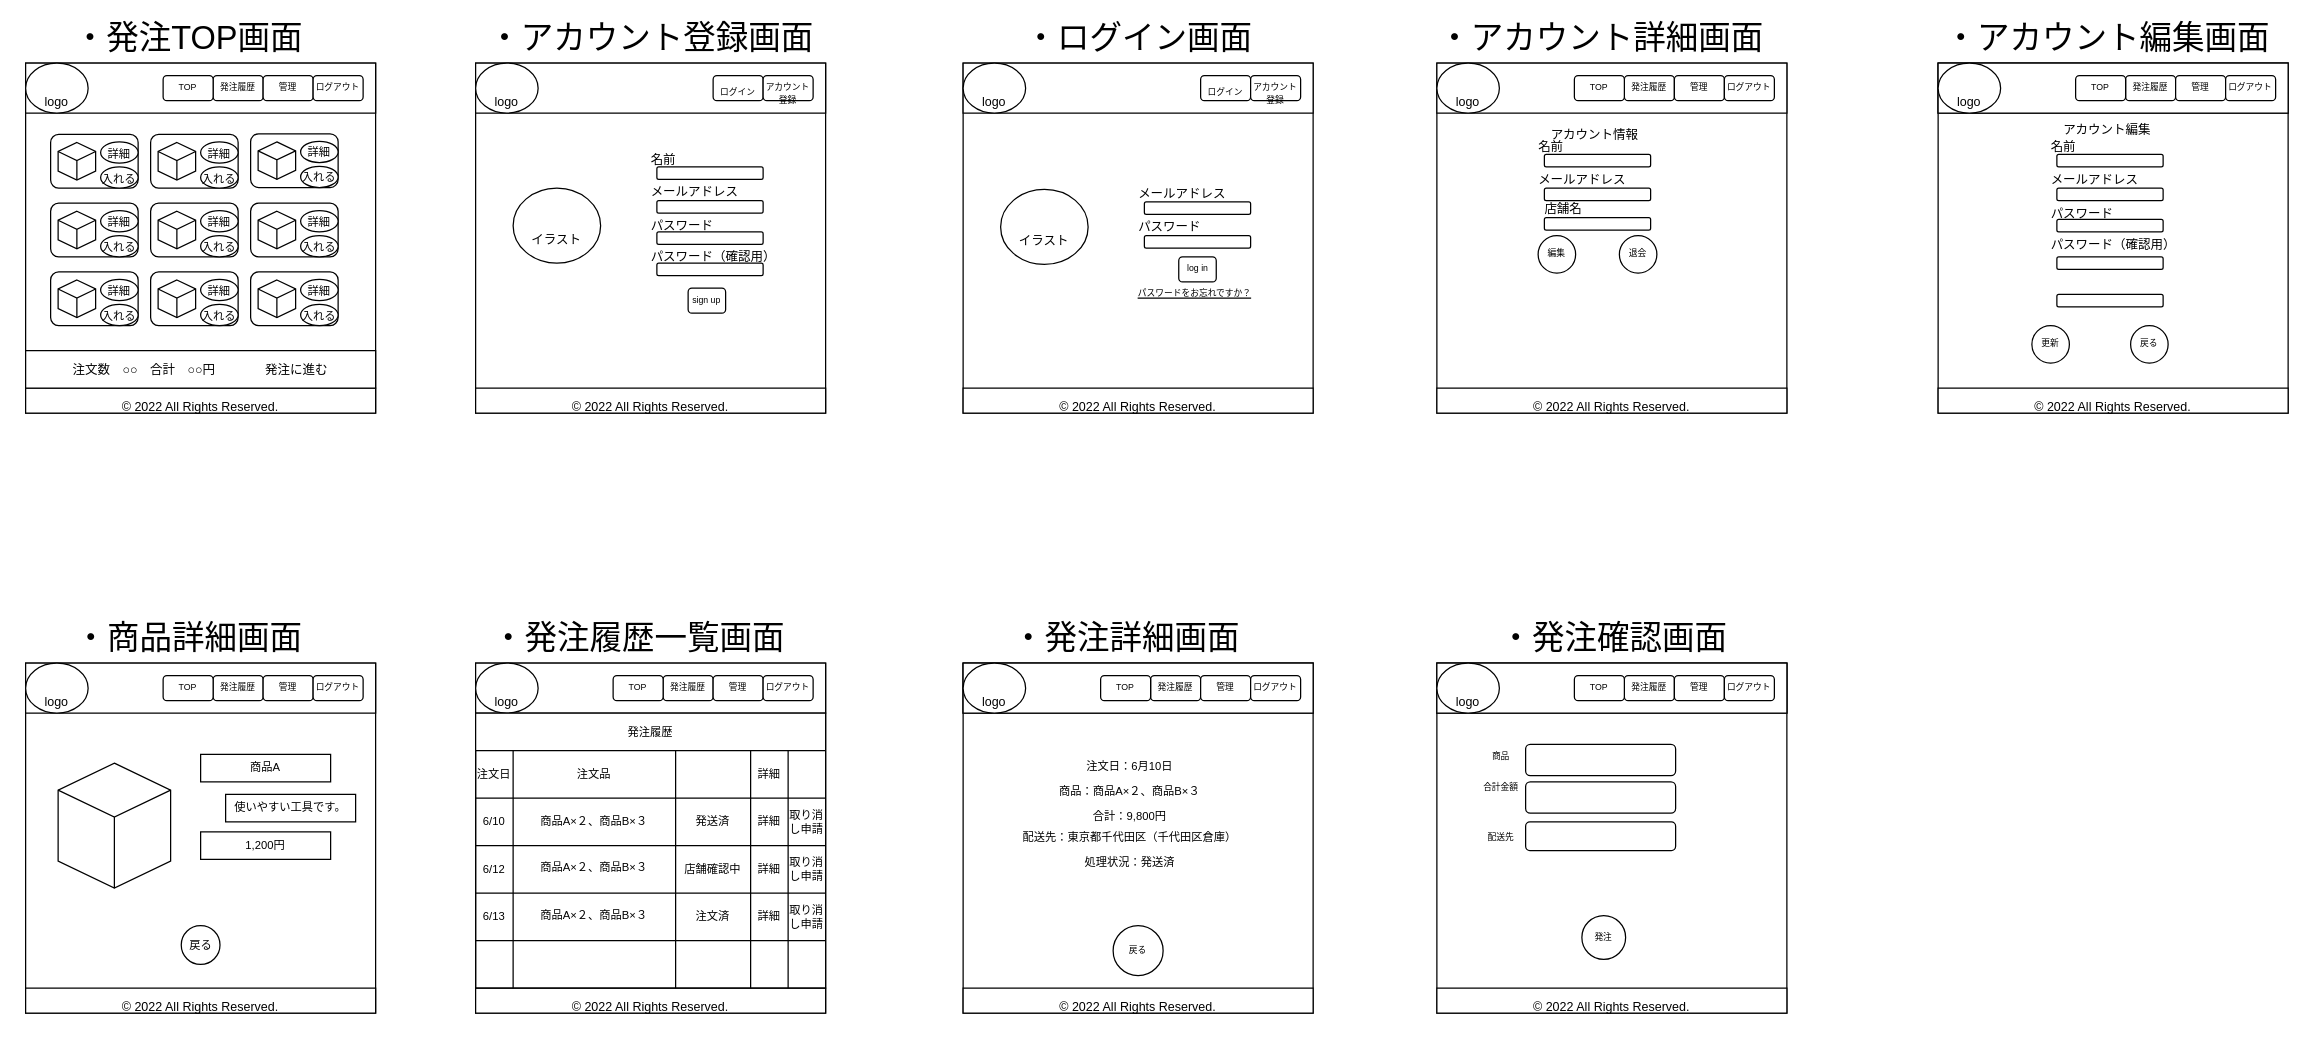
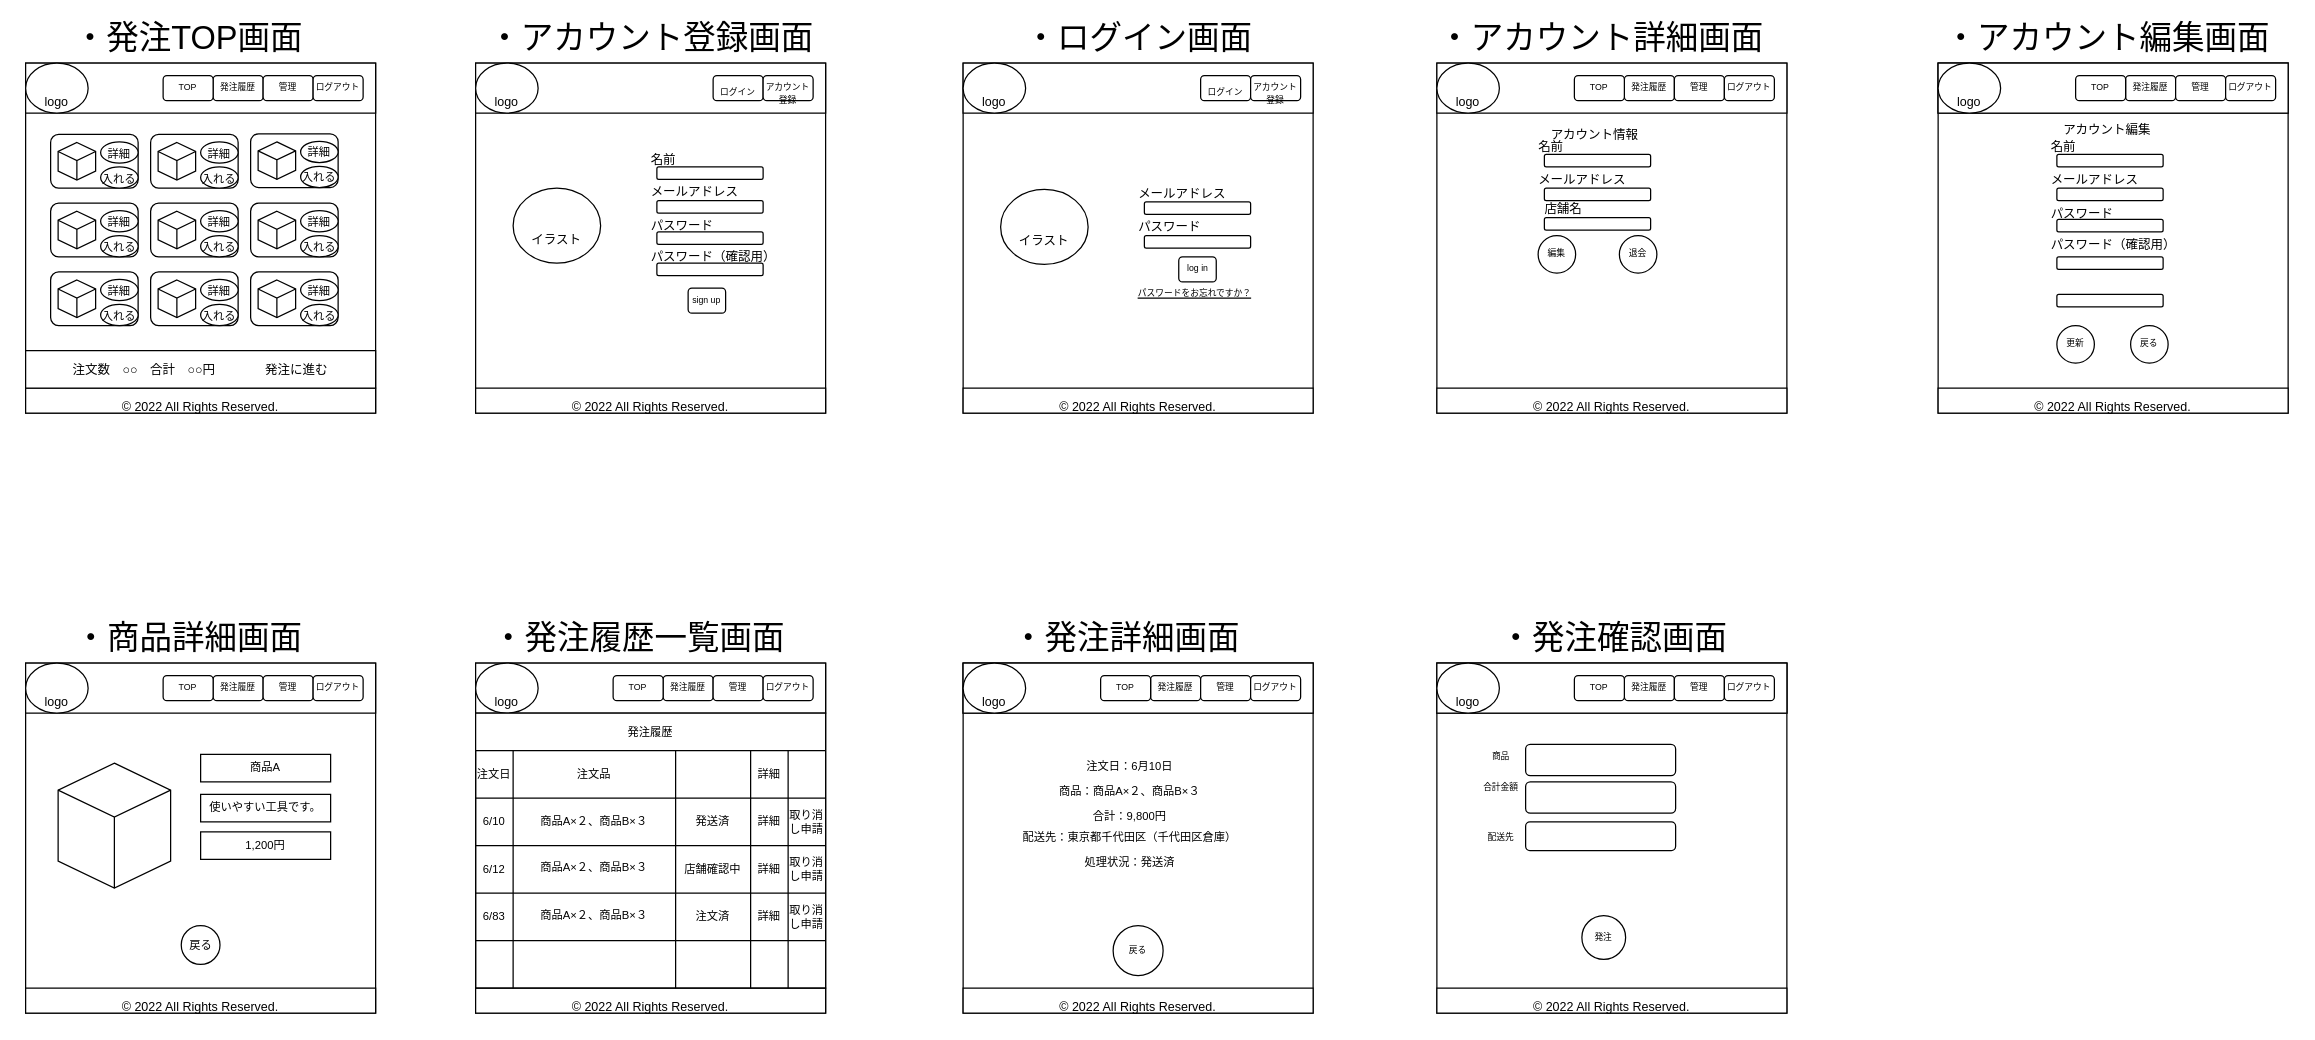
node "更新": moved (2051, 344) -> (2076, 344)
node "使いやすい工具です。": moved (291, 808) -> (266, 808)
node "6/13": label "6/13" -> "6/83"
